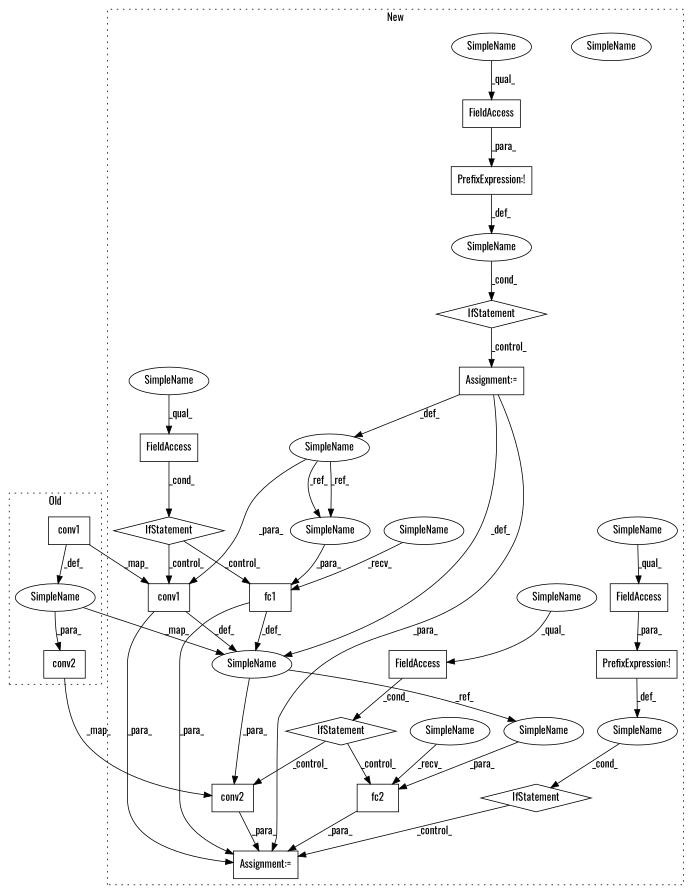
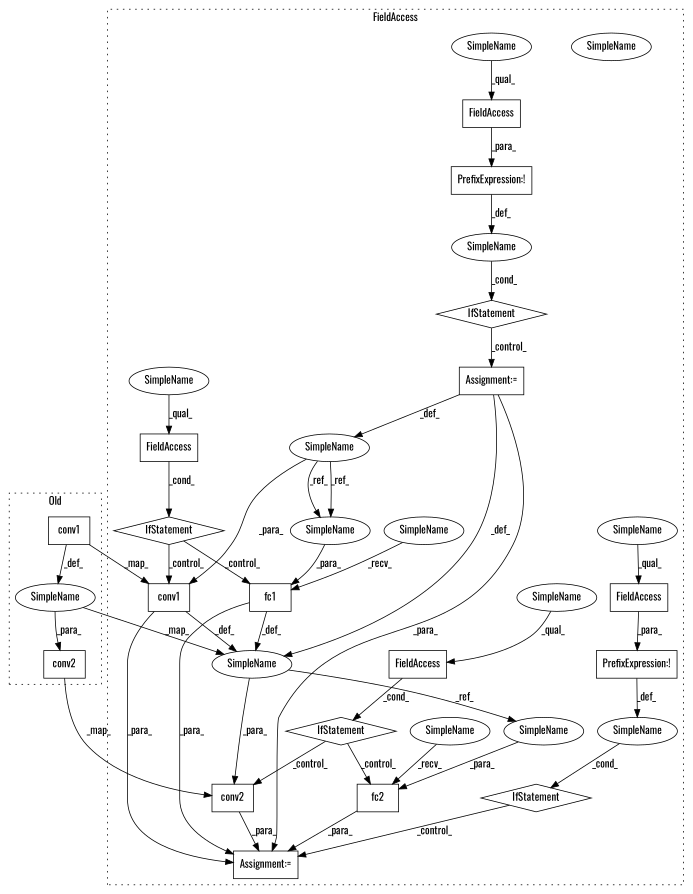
cluster "New": label "New" -> "FieldAccess"
